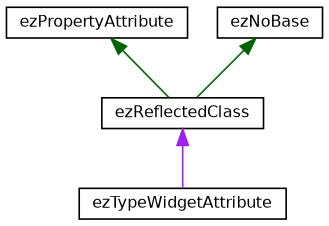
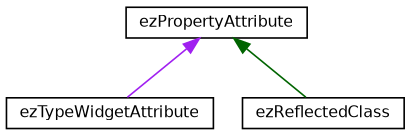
node "ezNoBase": removed
edge "ezTypeWidgetAttribute" -> "ezReflectedClass": now "ezTypeWidgetAttribute" -> "ezPropertyAttribute"
